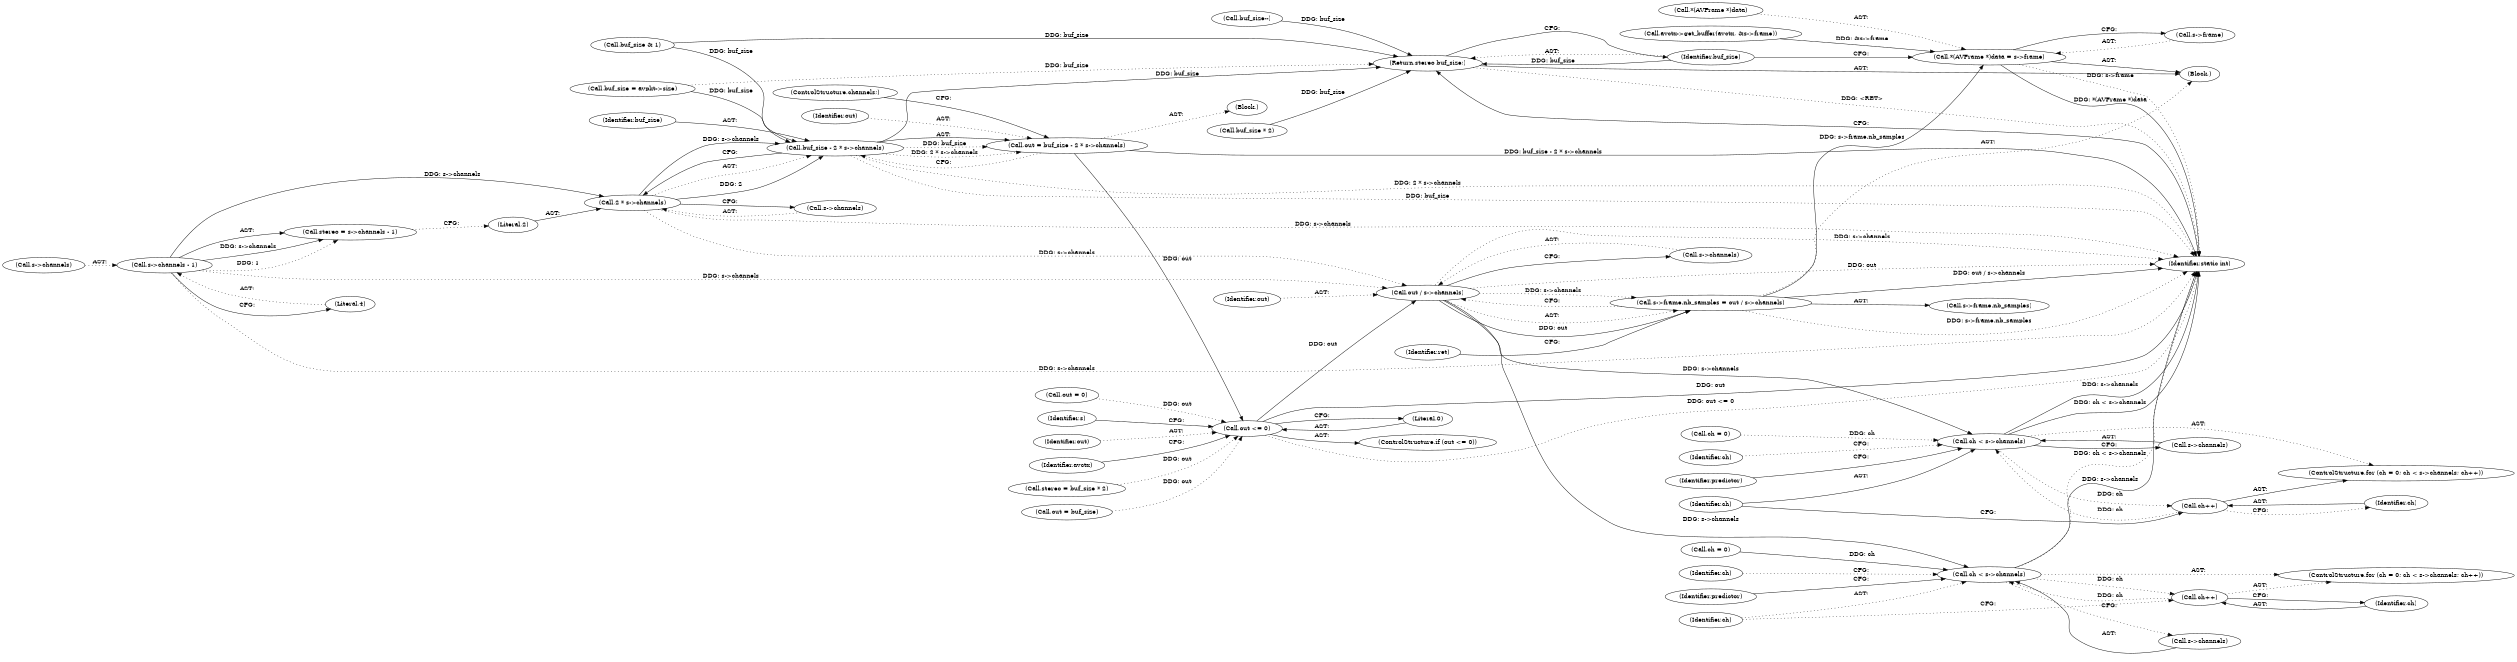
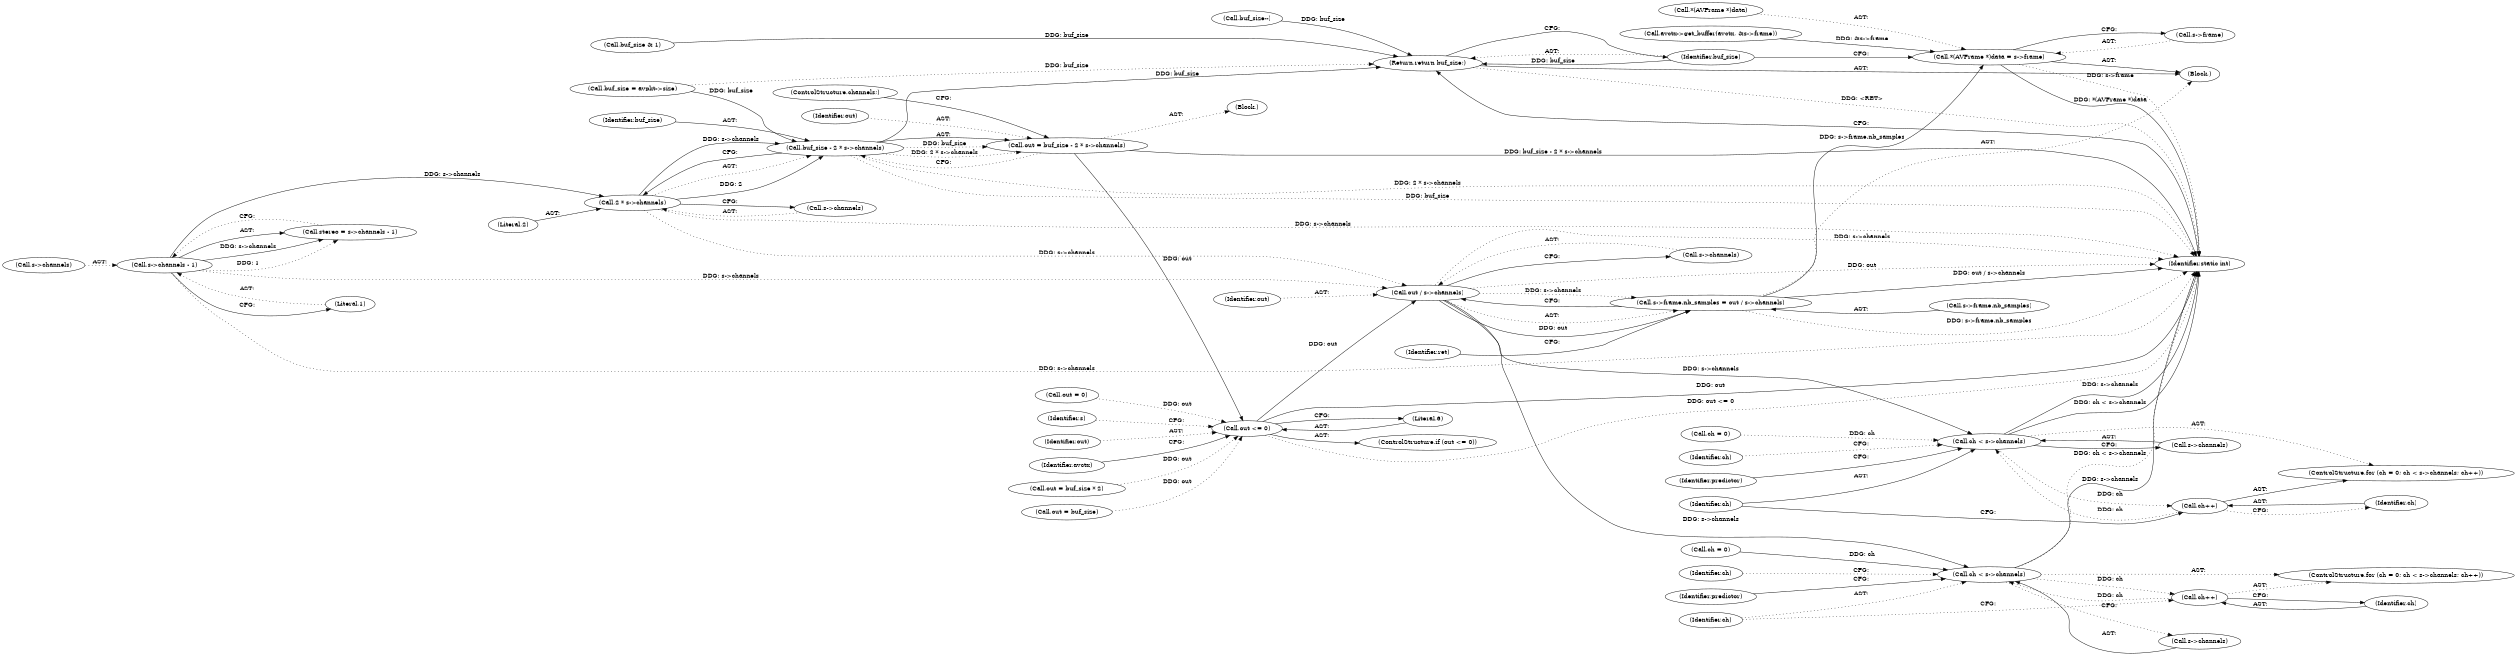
node "(Return,stereo buf_size;)": label "(Return,stereo buf_size;)" -> "(Return,return buf_size;)"
edge "(Call,buf_size & 1)" -> "(Call,buf_size - 2 * s->channels)": removed, label "DDG: buf_size"
node "(Call,buf_size * 2)": removed
edge "(Call,stereo = s->channels - 1)" -> "(Literal,2)": now "(Call,stereo = s->channels - 1)" -> "(Call,s->channels - 1)"
node "(Literal,4)": label "(Literal,4)" -> "(Literal,1)"
edge "(Call,s->frame.nb_samples = out / s->channels)" -> "(Call,s->frame.nb_samples)": reversed
edge "(Call,s->frame.nb_samples = out / s->channels)" -> "(Call,out / s->channels)": style dotted -> solid
node "(Literal,0)": label "(Literal,0)" -> "(Literal,6)"
edge "(Identifier,s)" -> "(Call,out <= 0)": style solid -> dotted
node "(Call,stereo = buf_size * 2)": label "(Call,stereo = buf_size * 2)" -> "(Call,out = buf_size * 2)"
